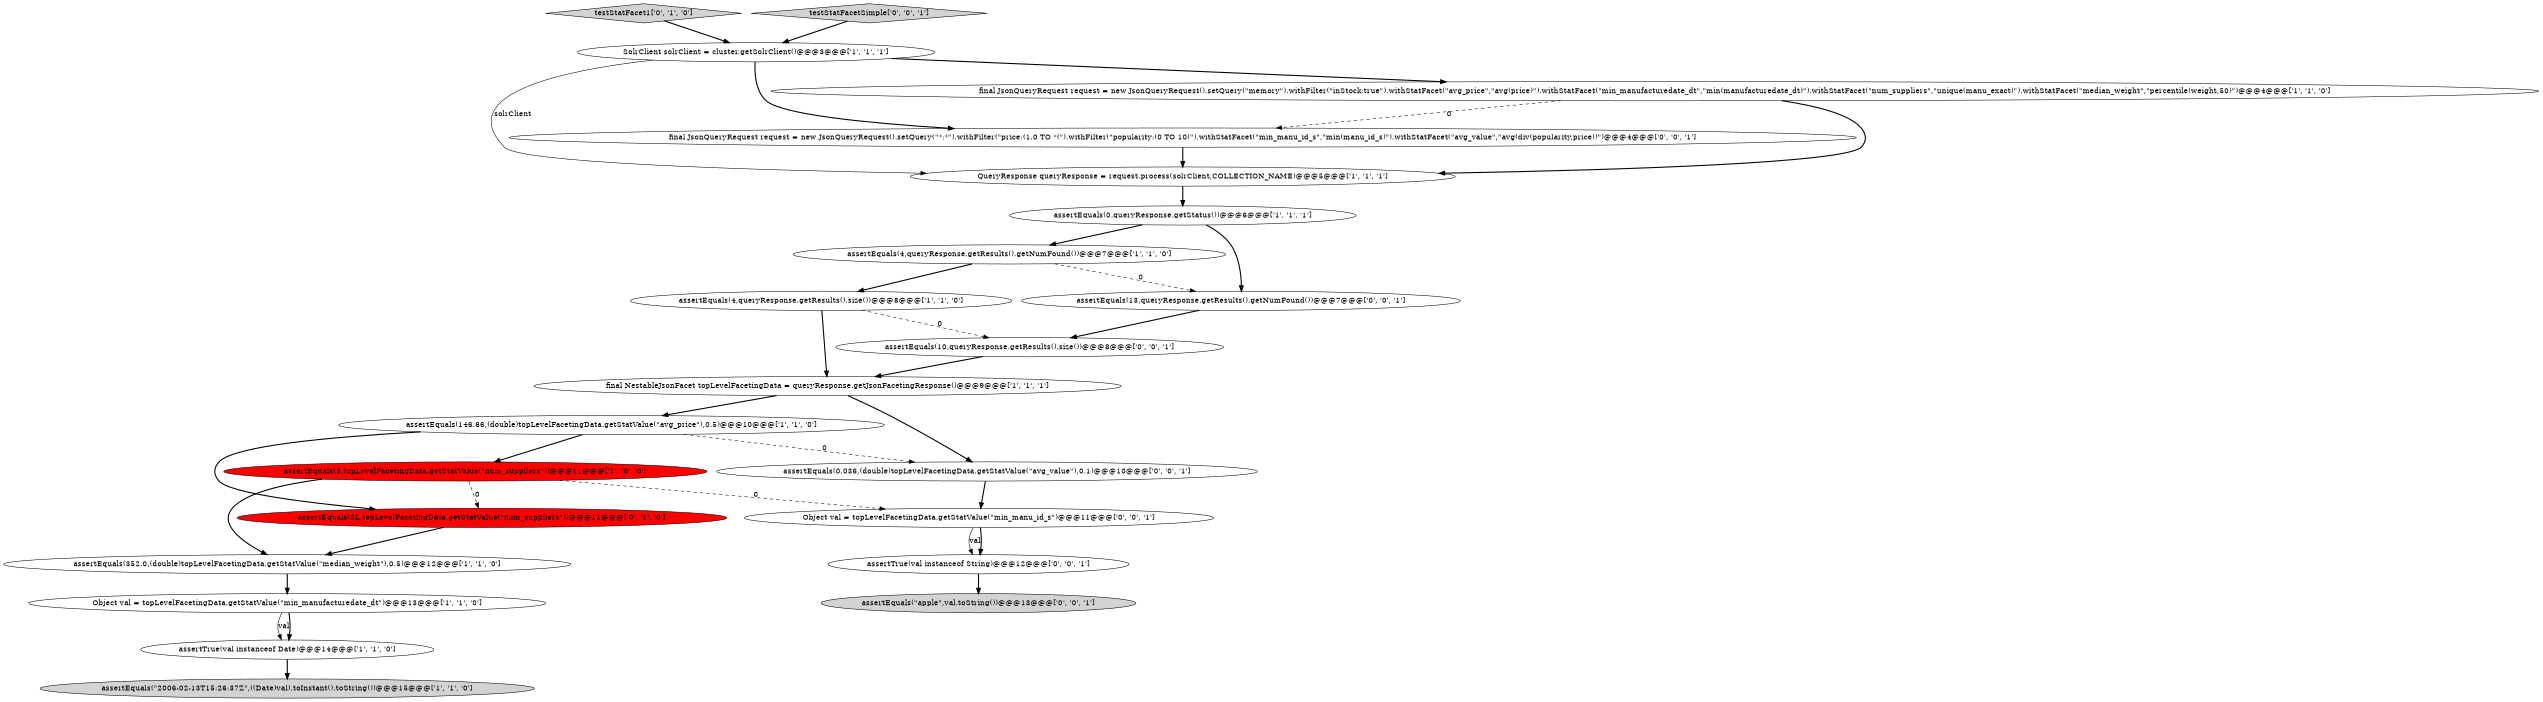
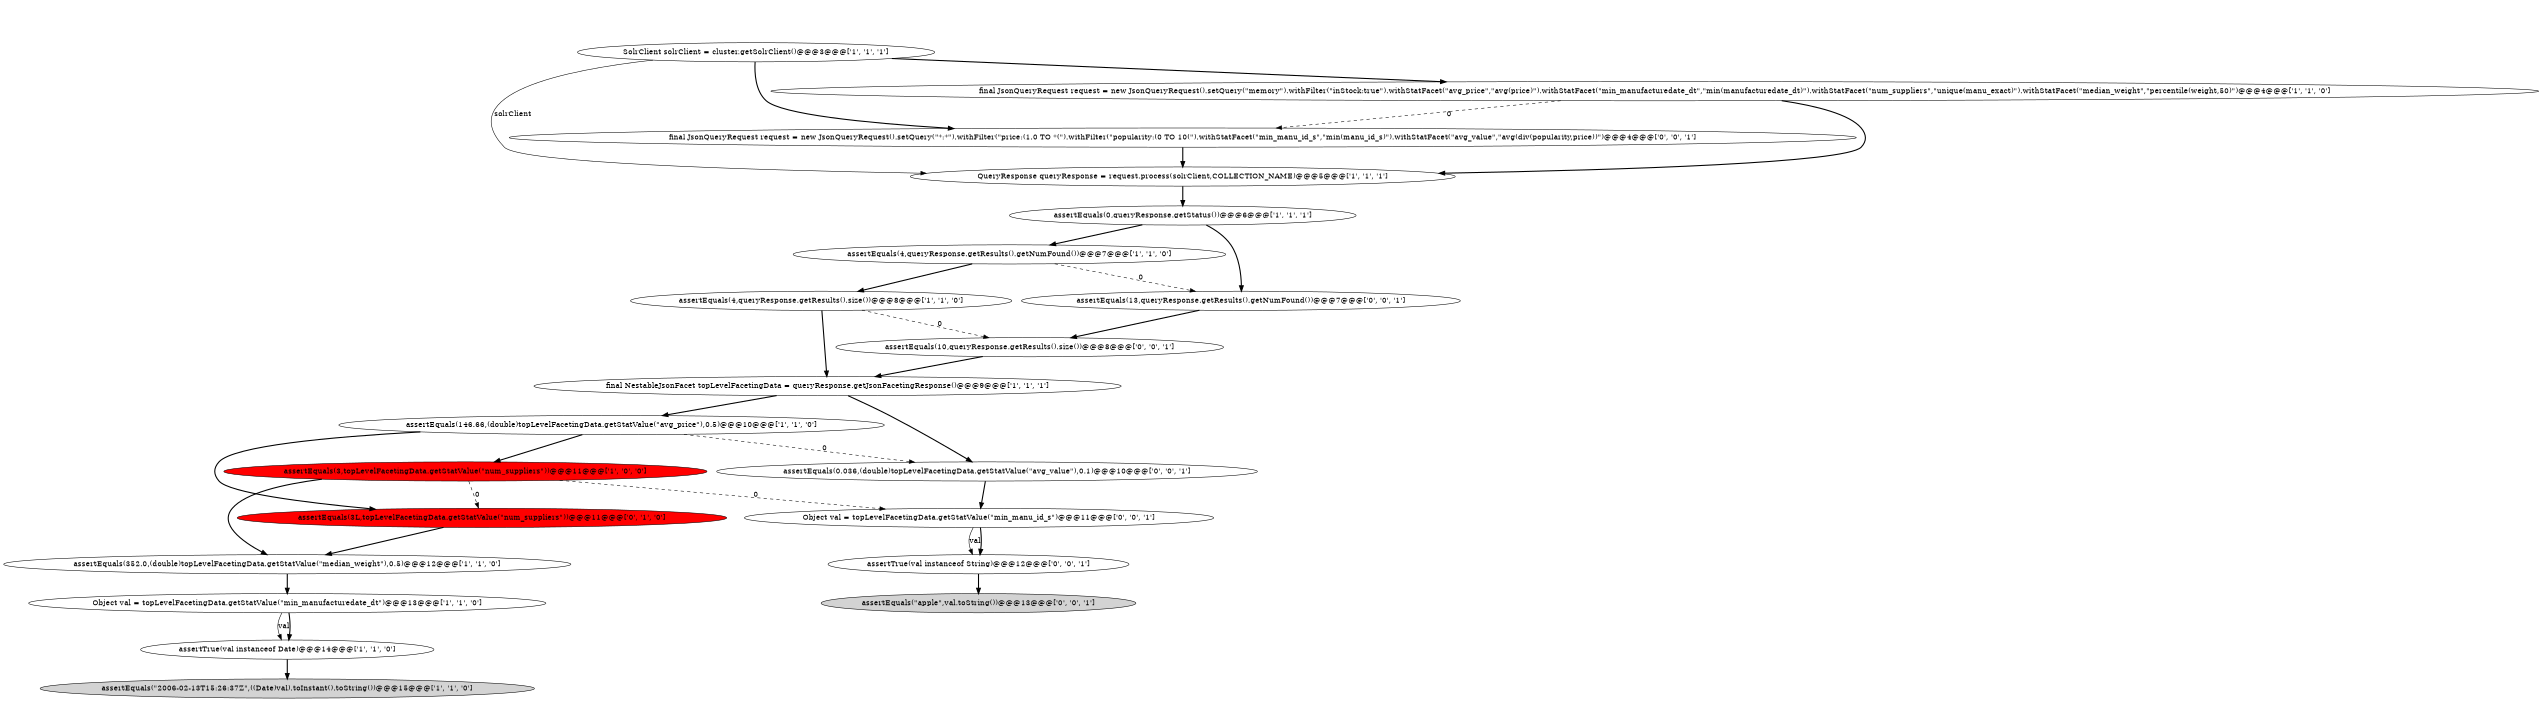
node "testStatFacet1['0', '1', '0']": removed
node "testStatFacetSimple['0', '0', '1']": removed
